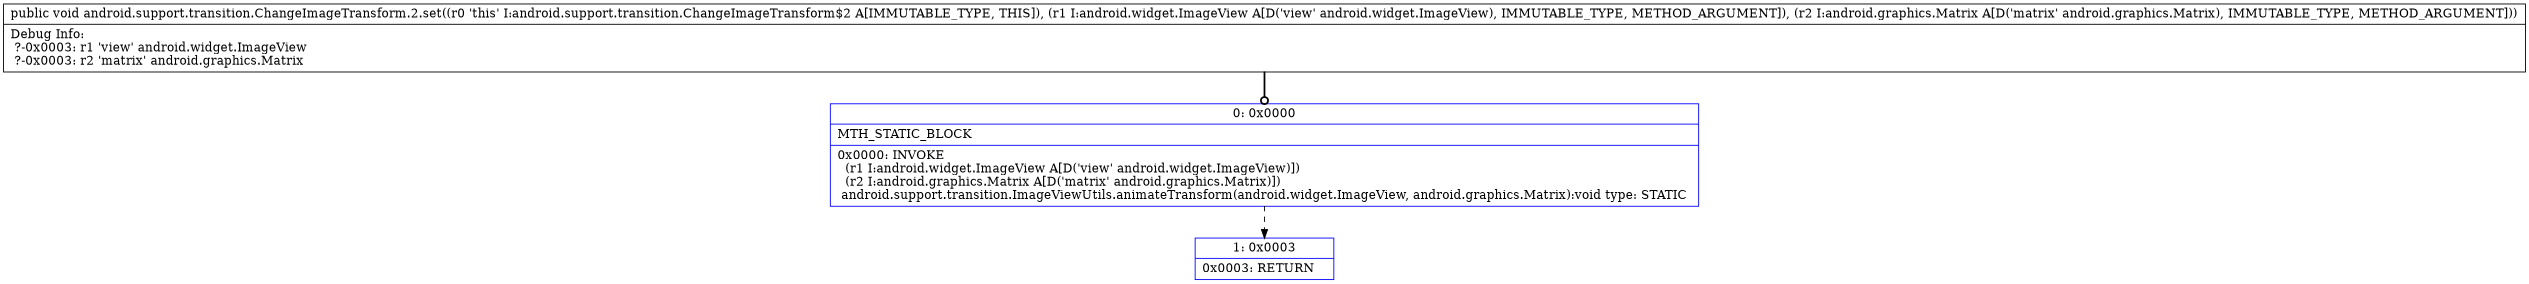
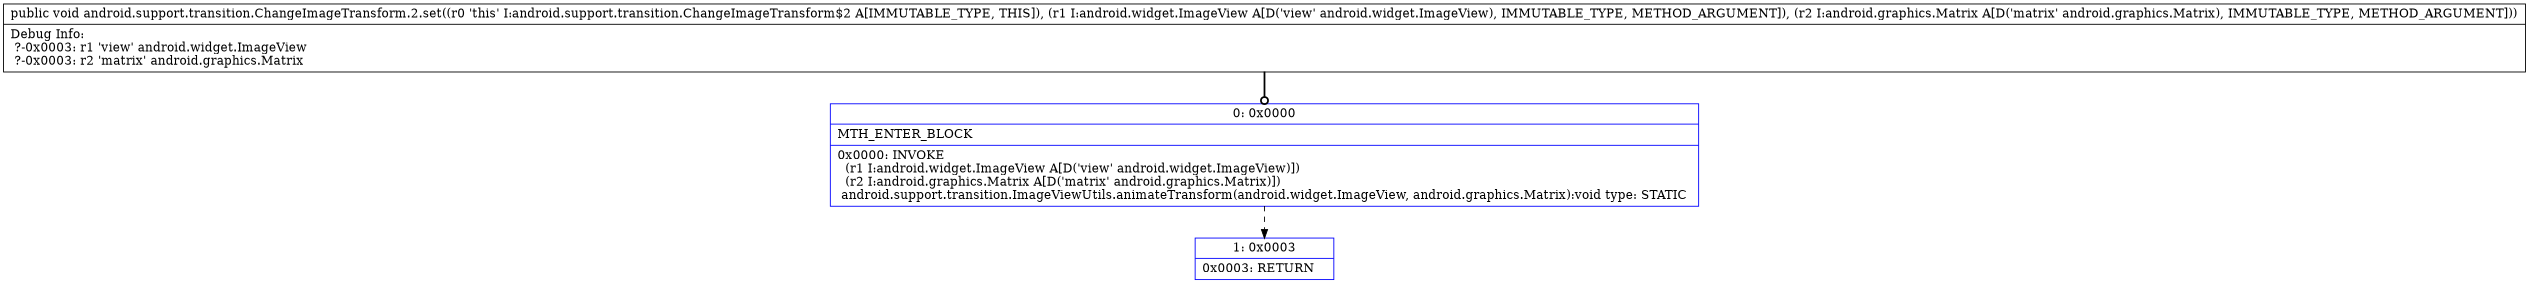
node "0: 0x0000": text "MTH_STATIC_BLOCK" -> "MTH_ENTER_BLOCK"
